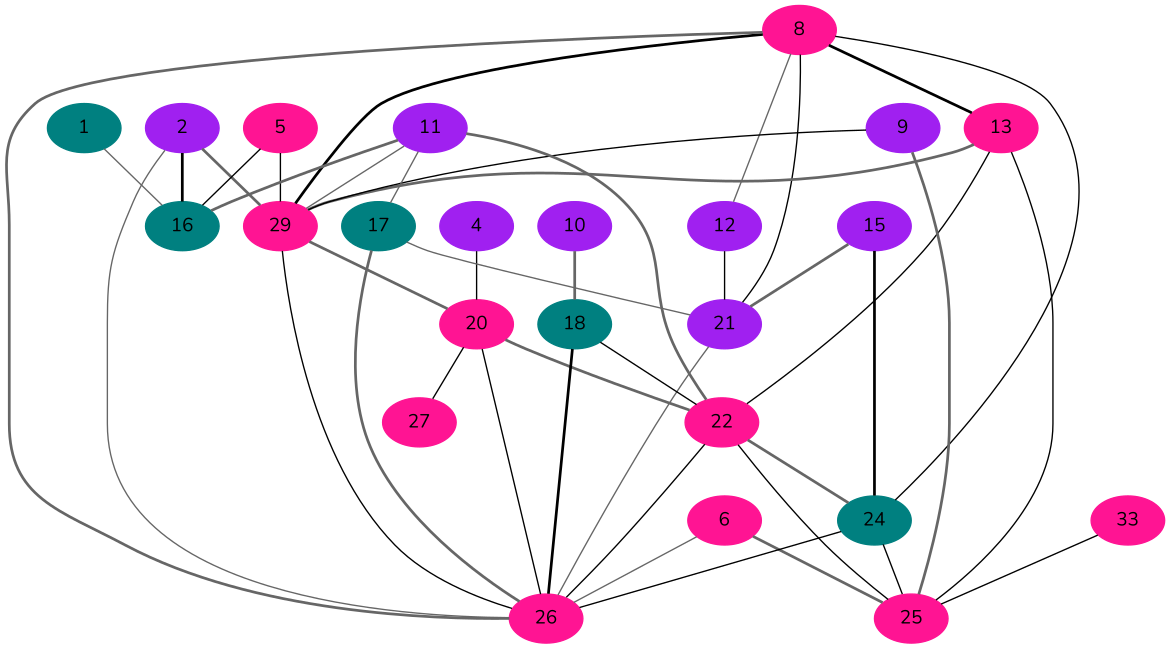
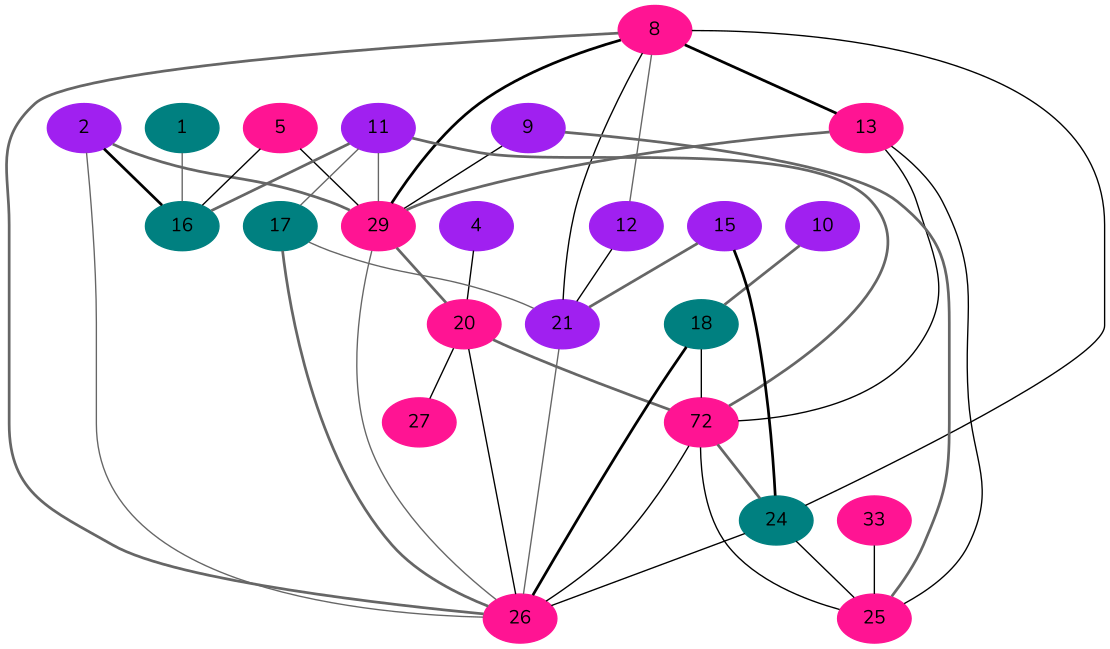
node "22": label "22" -> "72"
edge "29" -- "26": color black -> gray40
node "6": removed
